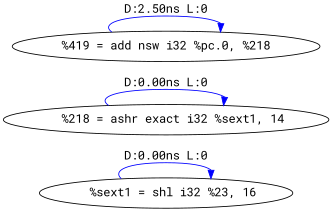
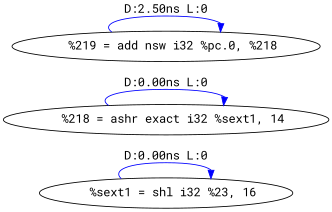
node "%419 = add nsw i32 %pc.0, %218": label "%419 = add nsw i32 %pc.0, %218" -> "%219 = add nsw i32 %pc.0, %218"
